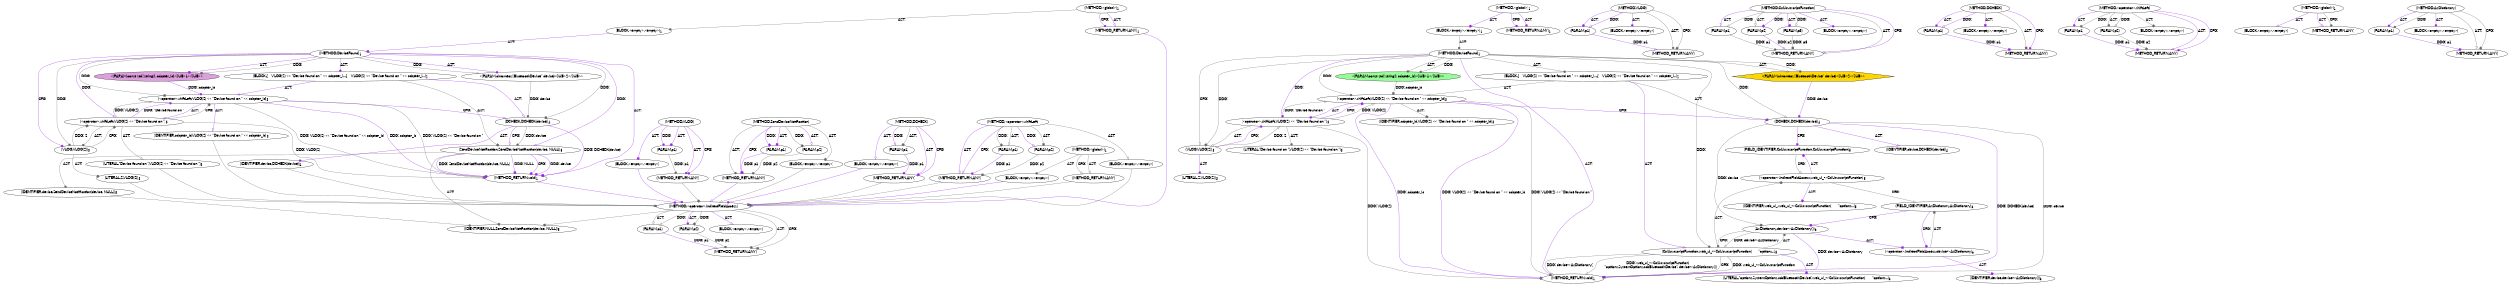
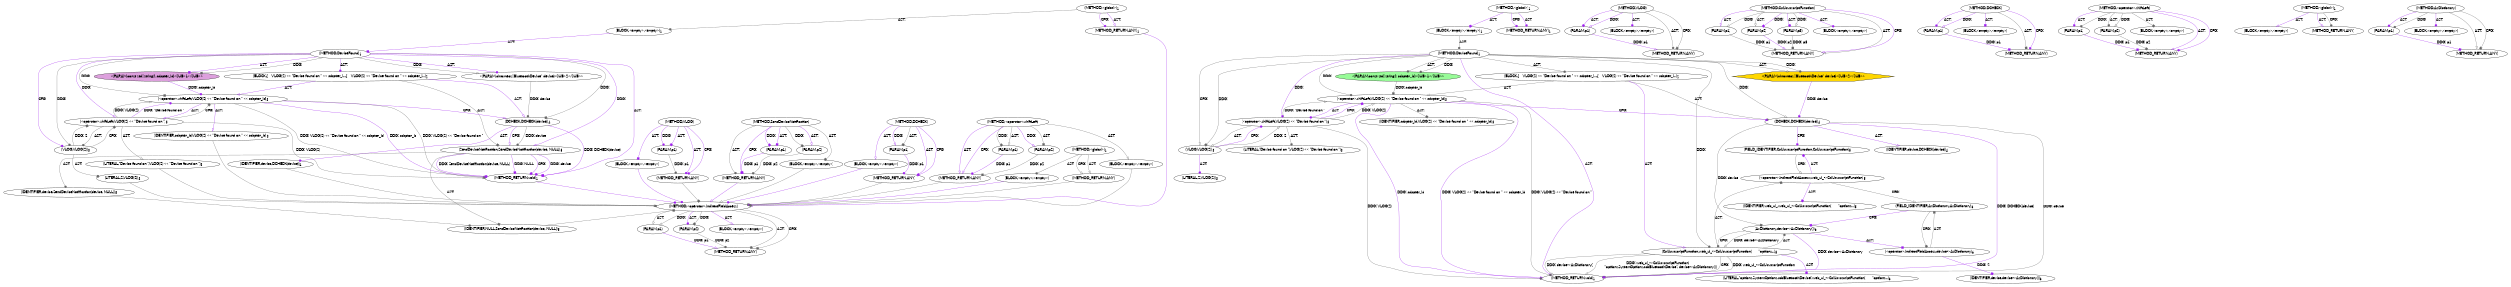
edge "(METHOD,<operator>.indirectFieldAccess)" -> "(IDENTIFIER,NULL,SendDeviceNotification(device, NULL))": reversed
edge "(FIELD_IDENTIFIER,AsDictionary,AsDictionary)" -> "(<operator>.indirectFieldAccess,device->AsDictionary)": color purple -> gray40
edge "(<operator>.indirectFieldAccess,device->AsDictionary)" -> "(IDENTIFIER,device,device->AsDictionary())": label "AST: " -> "DDG: 2"
